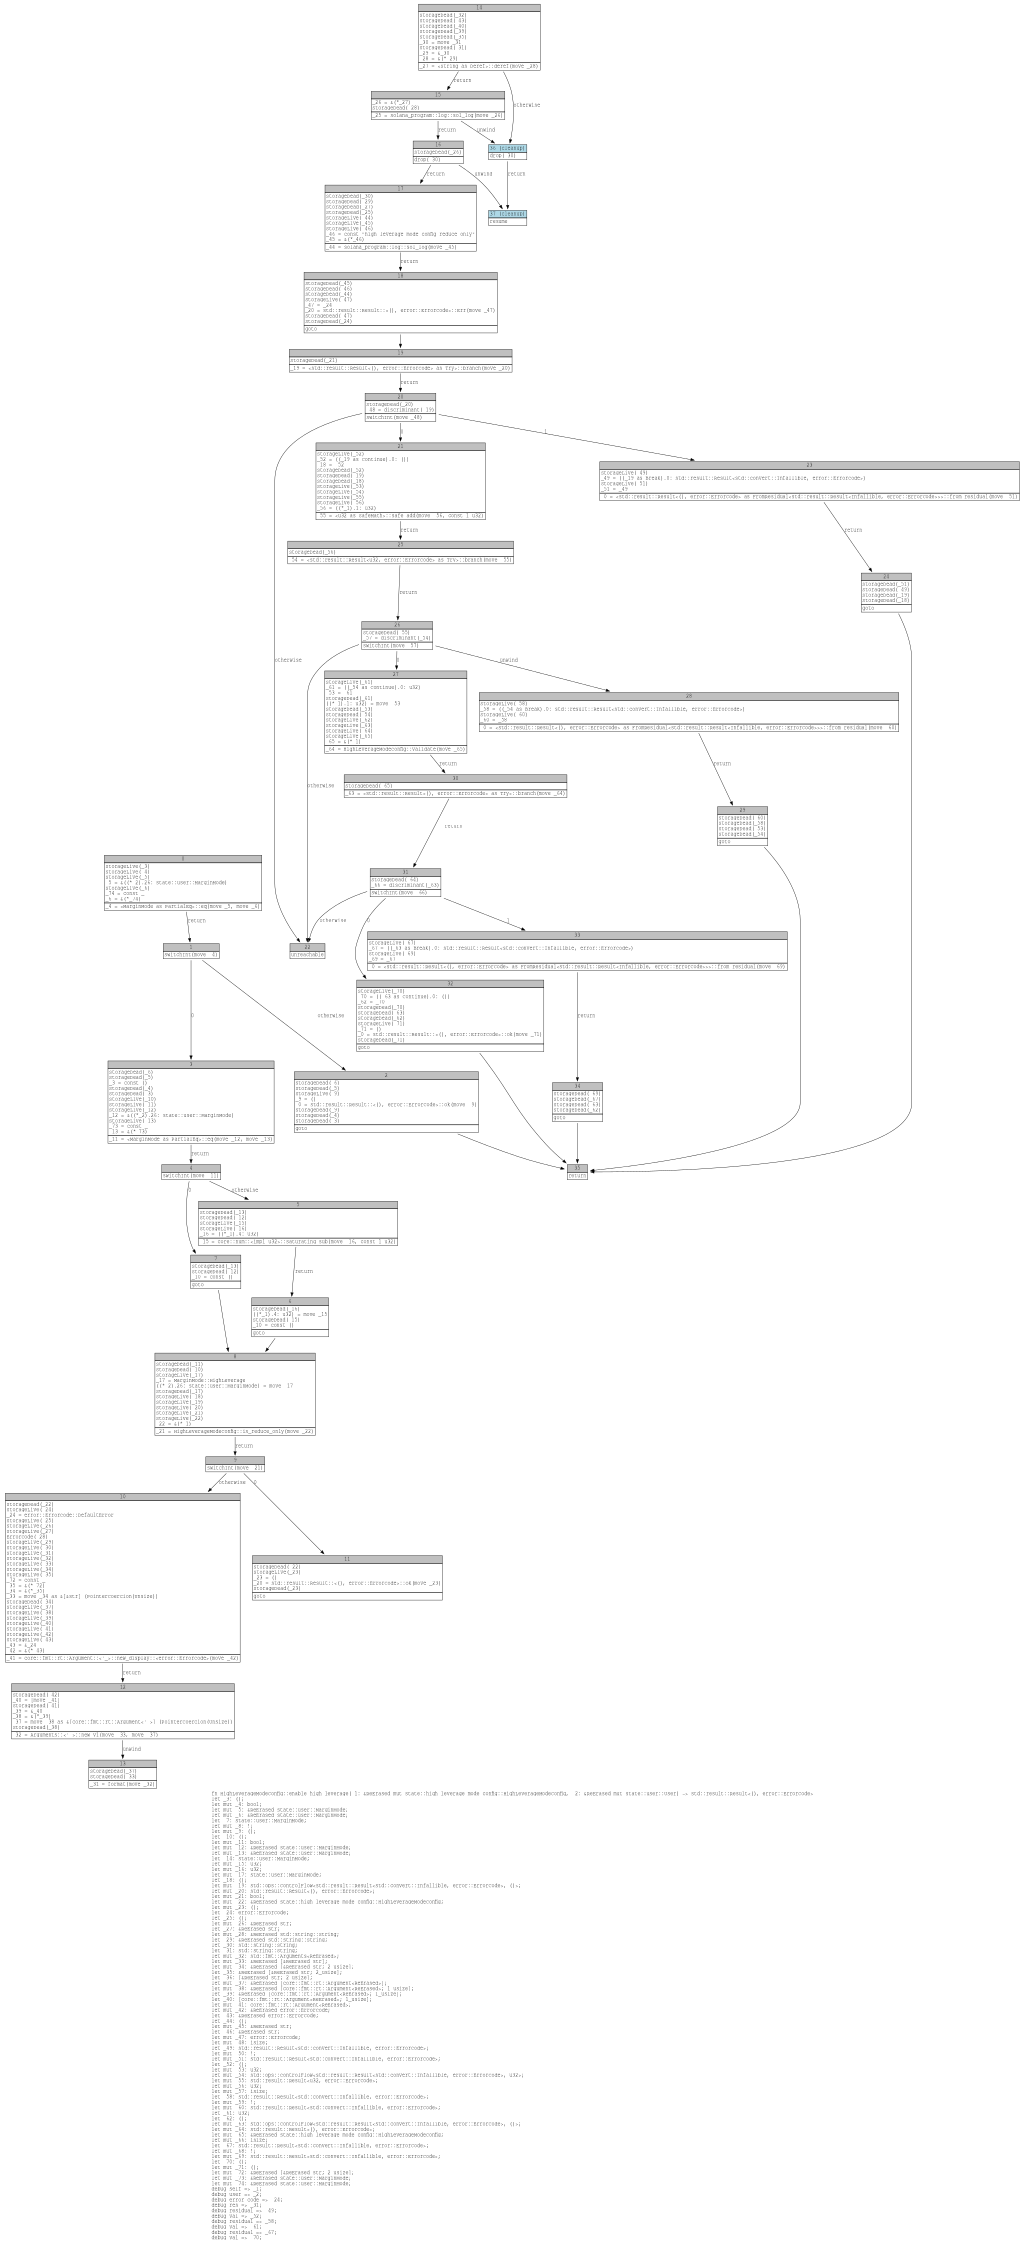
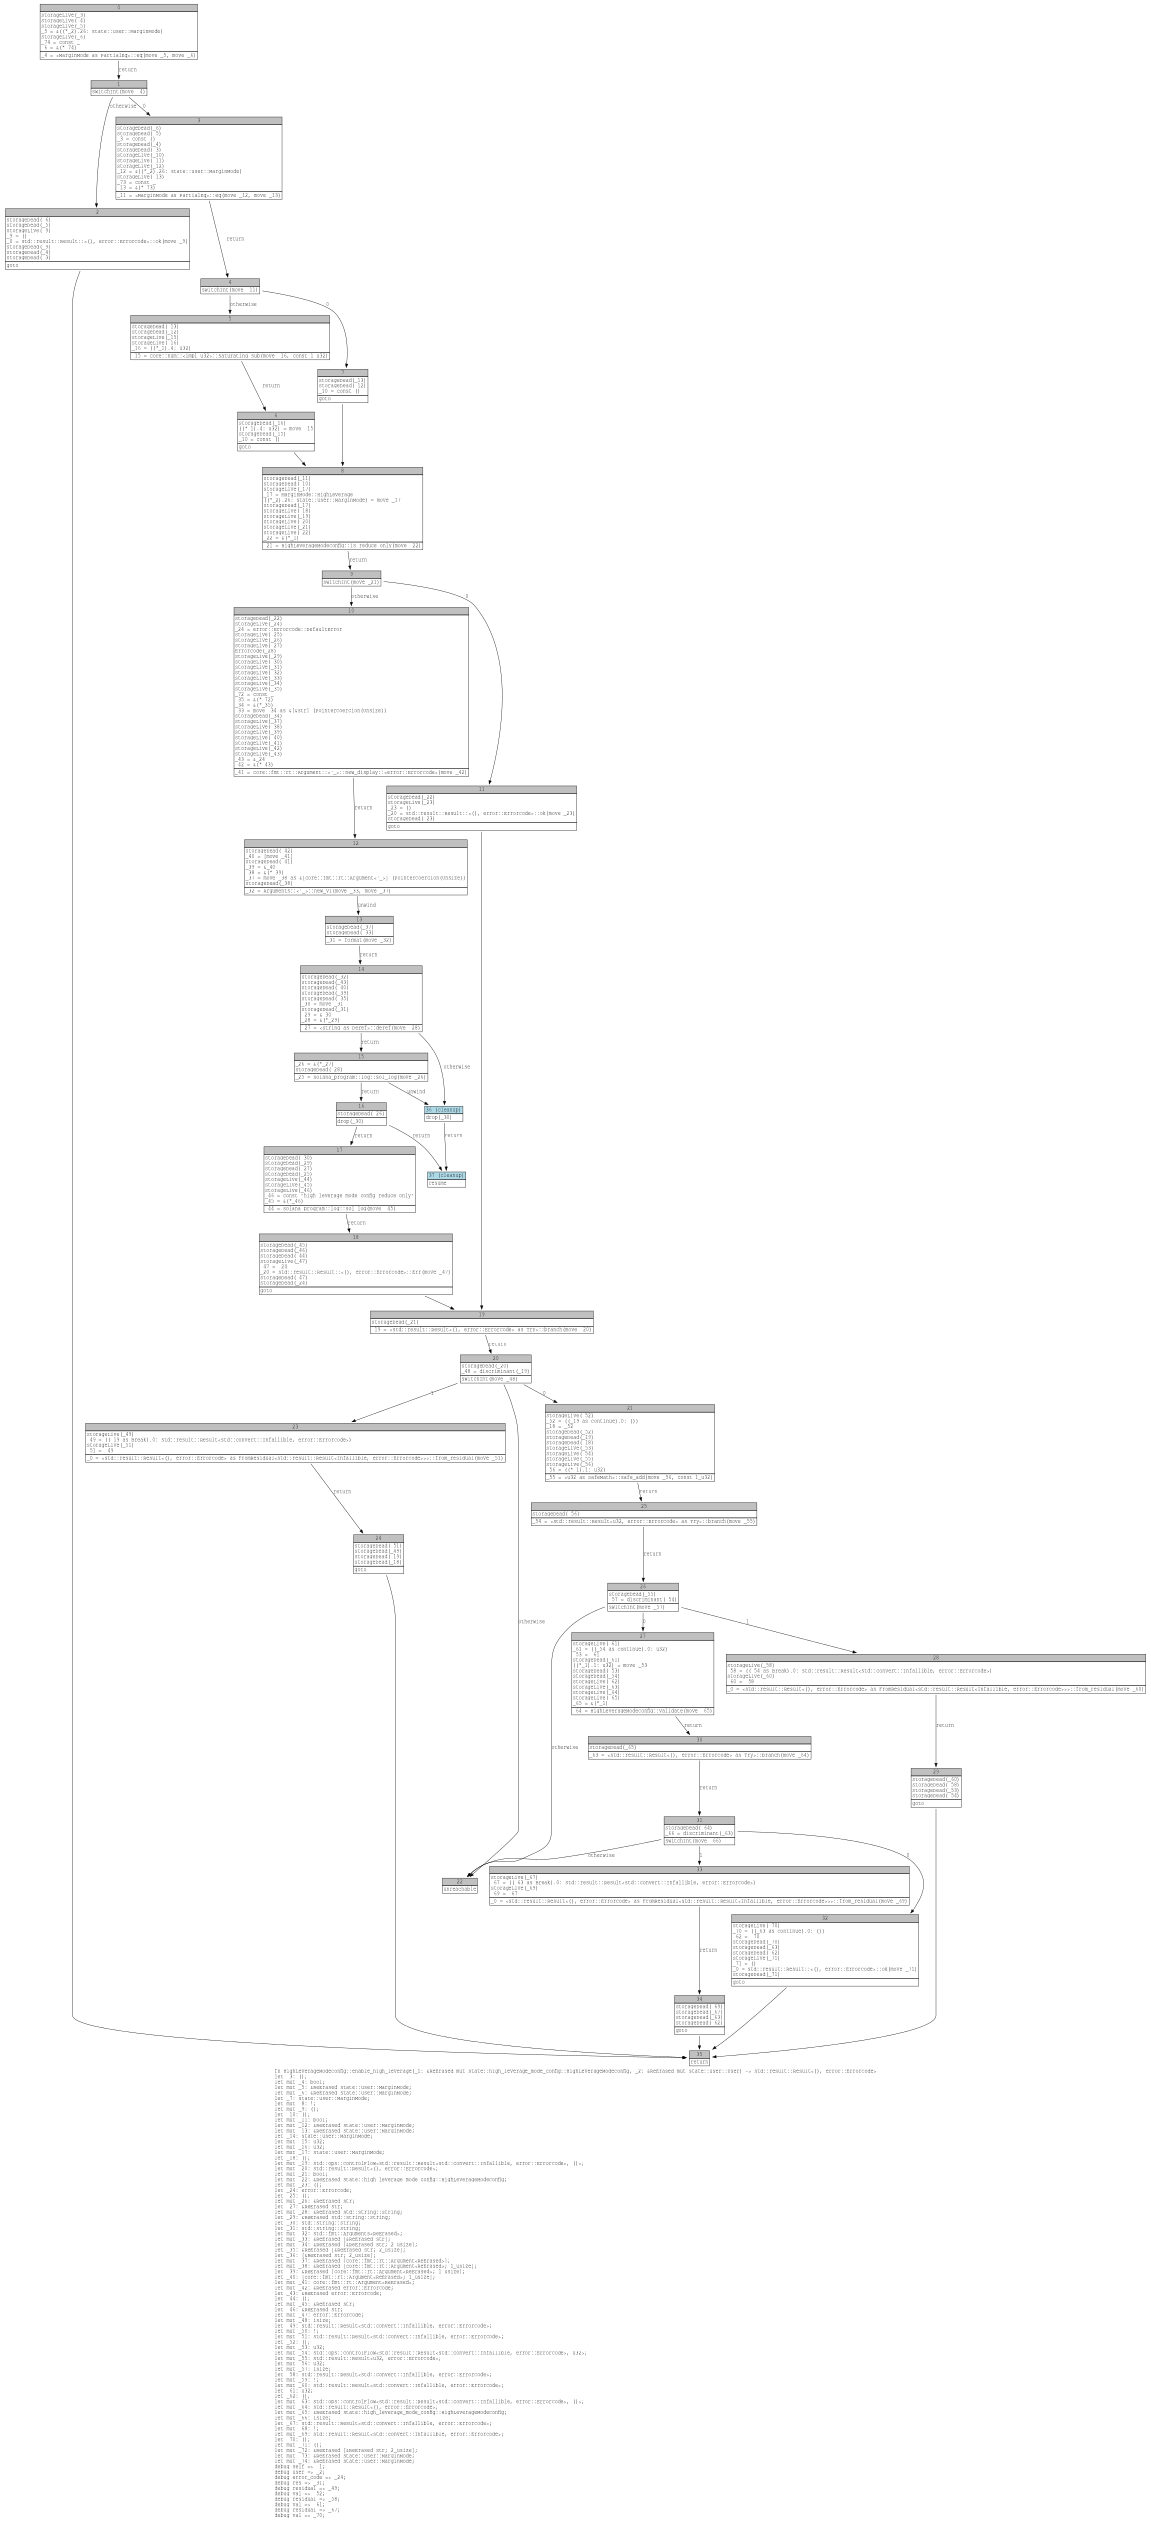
edge "16" -> "37 (cleanup)": label "unwind" -> "return"
edge "26" -> "28": label "unwind" -> "1"
edge "13" -> "14": added, label "return"
edge "11" -> "19": added
